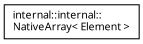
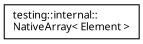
node "internal::internal:: NativeArray< Element >": label "internal::internal:: NativeArray< Element >" -> "testing::internal:: NativeArray< Element >"
